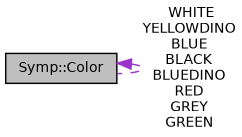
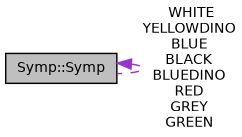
node "Symp::Color": label "Symp::Color" -> "Symp::Symp"
